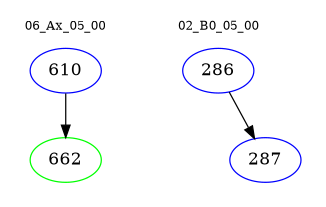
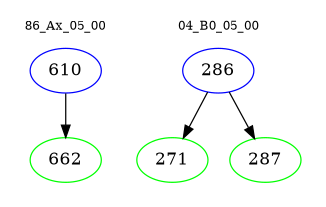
cluster "06_Ax_05_00": label "06_Ax_05_00" -> "86_Ax_05_00"
cluster "02_B0_05_00": label "02_B0_05_00" -> "04_B0_05_00"
node "271": added
node "287": color blue -> green
